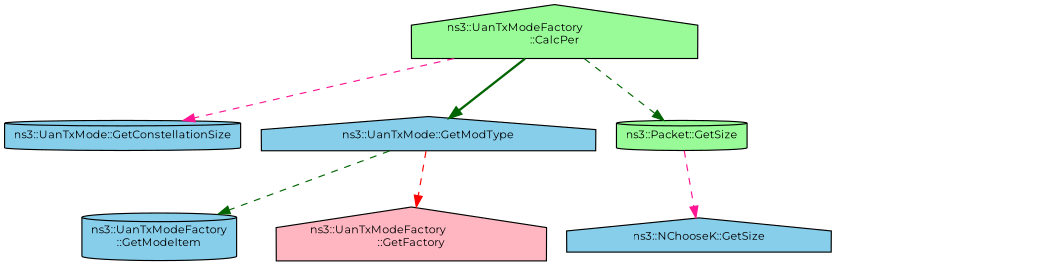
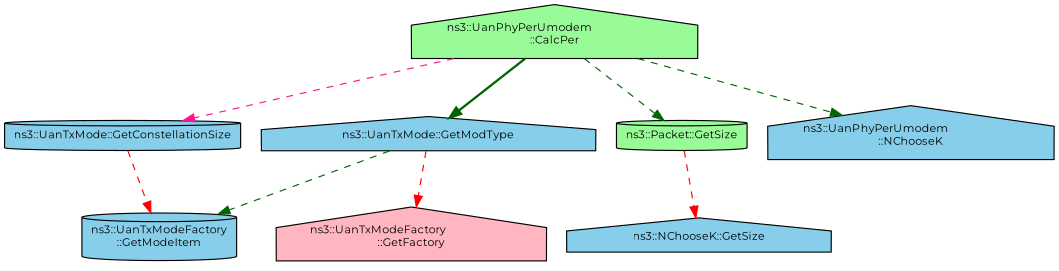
node "ns3::UanTxModeFactory ::CalcPer": label "ns3::UanTxModeFactory ::CalcPer" -> "ns3::UanPhyPerUmodem ::CalcPer"
node "ns3::UanPhyPerUmodem ::NChooseK": added
edge "ns3::UanTxMode::GetConstellationSize" -> "ns3::UanTxModeFactory ::GetModeItem": added
edge "ns3::Packet::GetSize" -> "ns3::NChooseK::GetSize": color deeppink -> red
